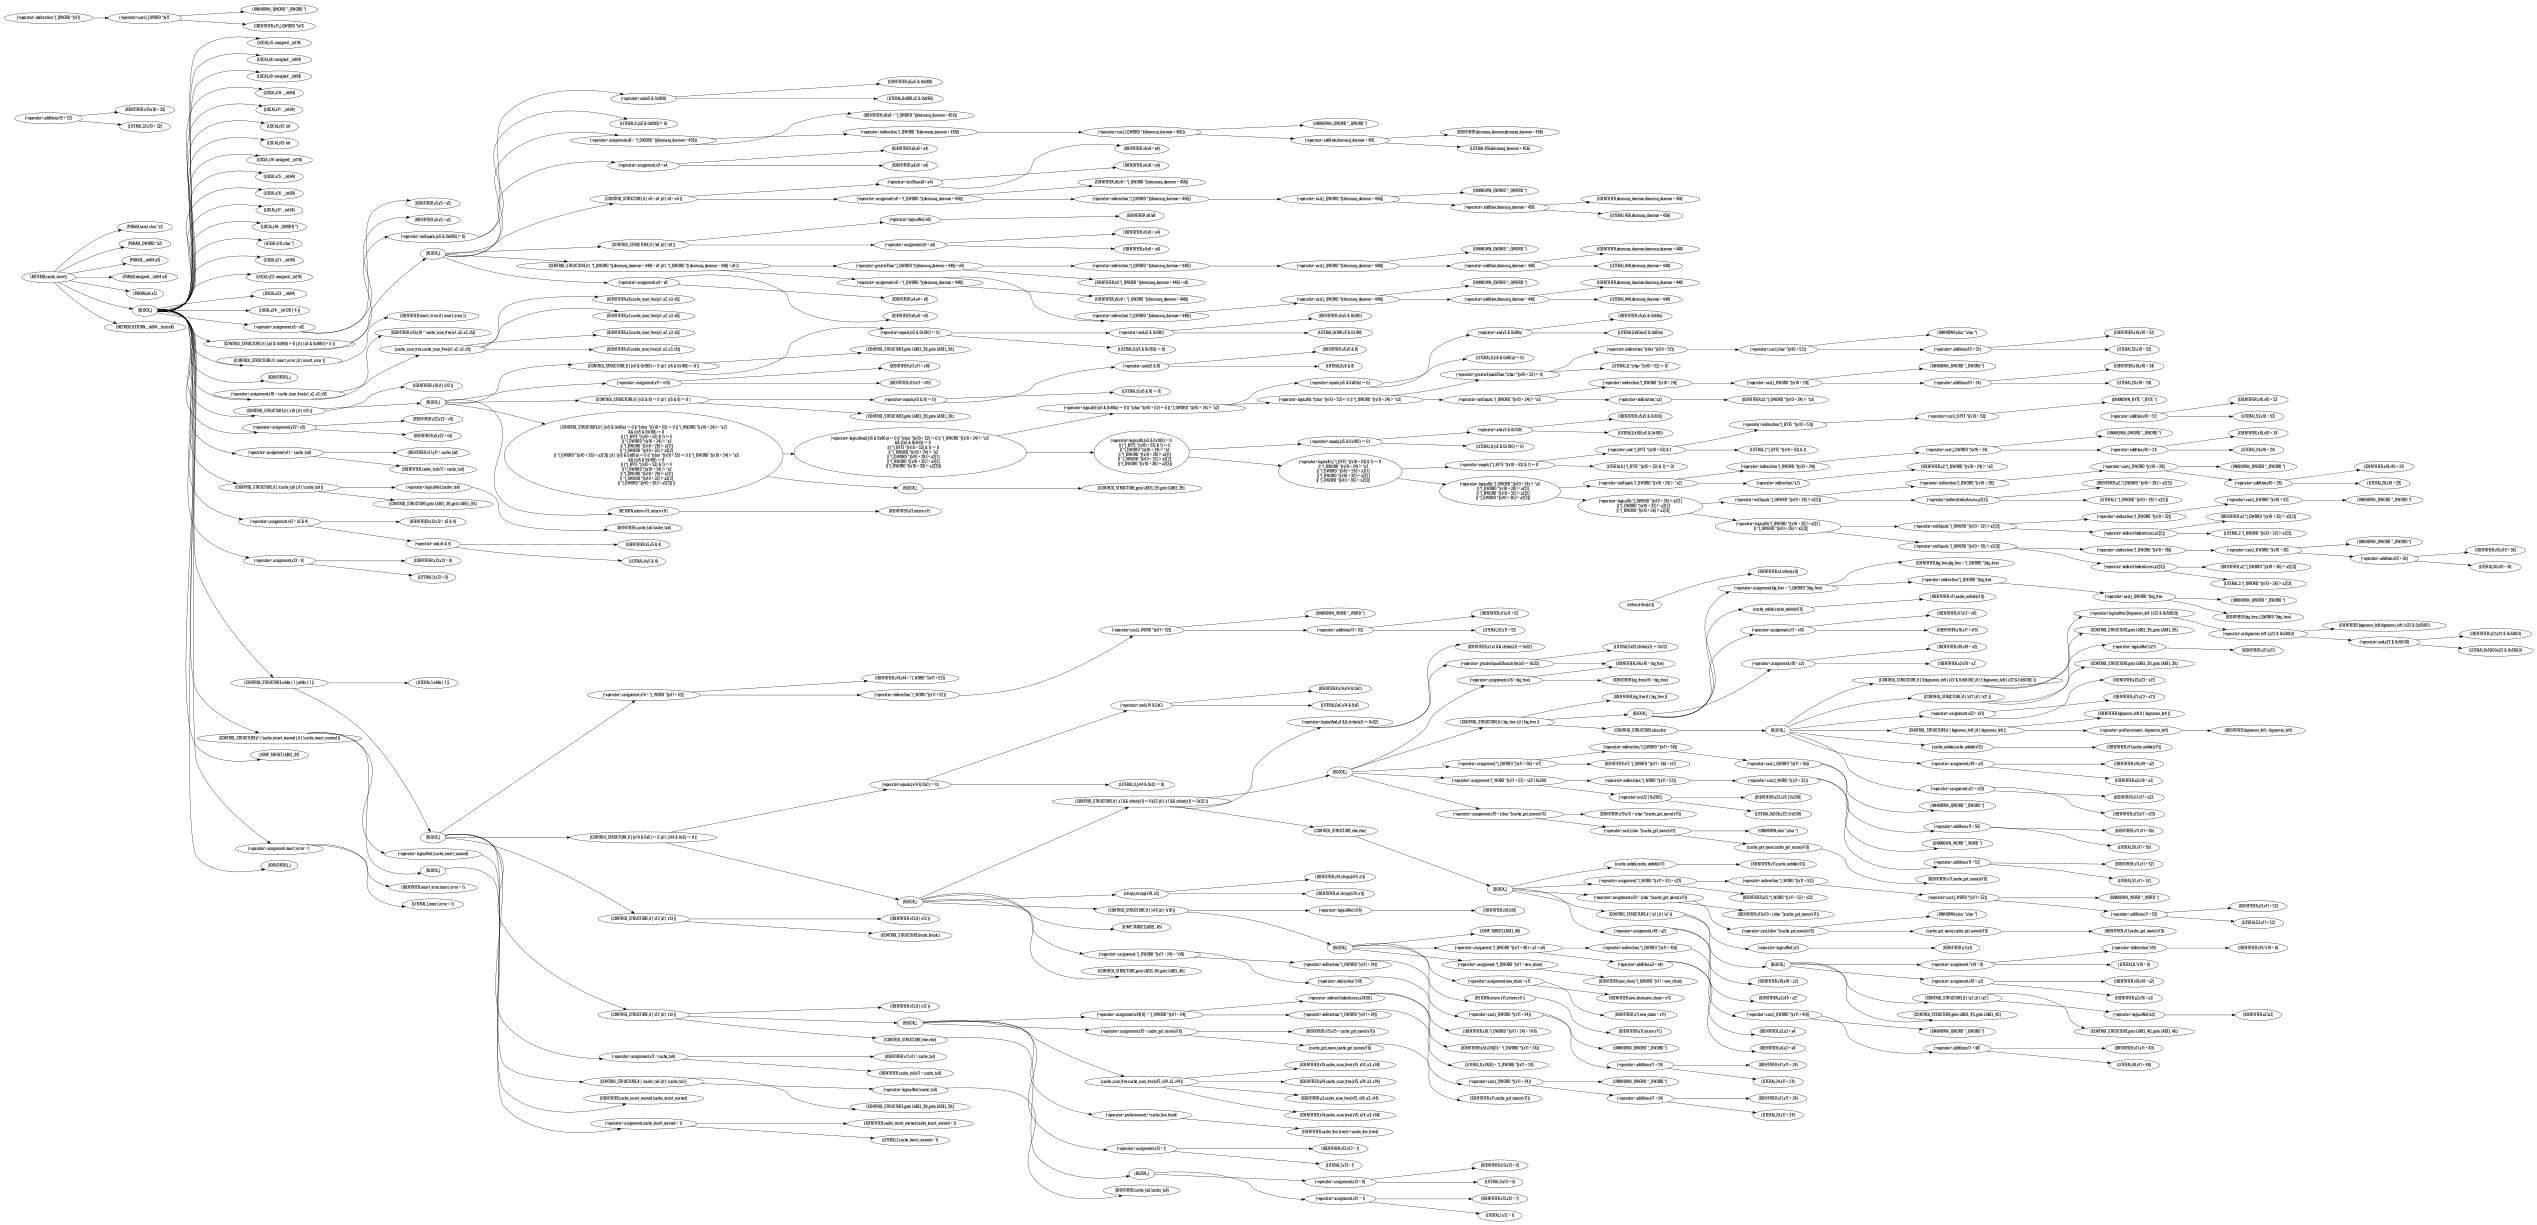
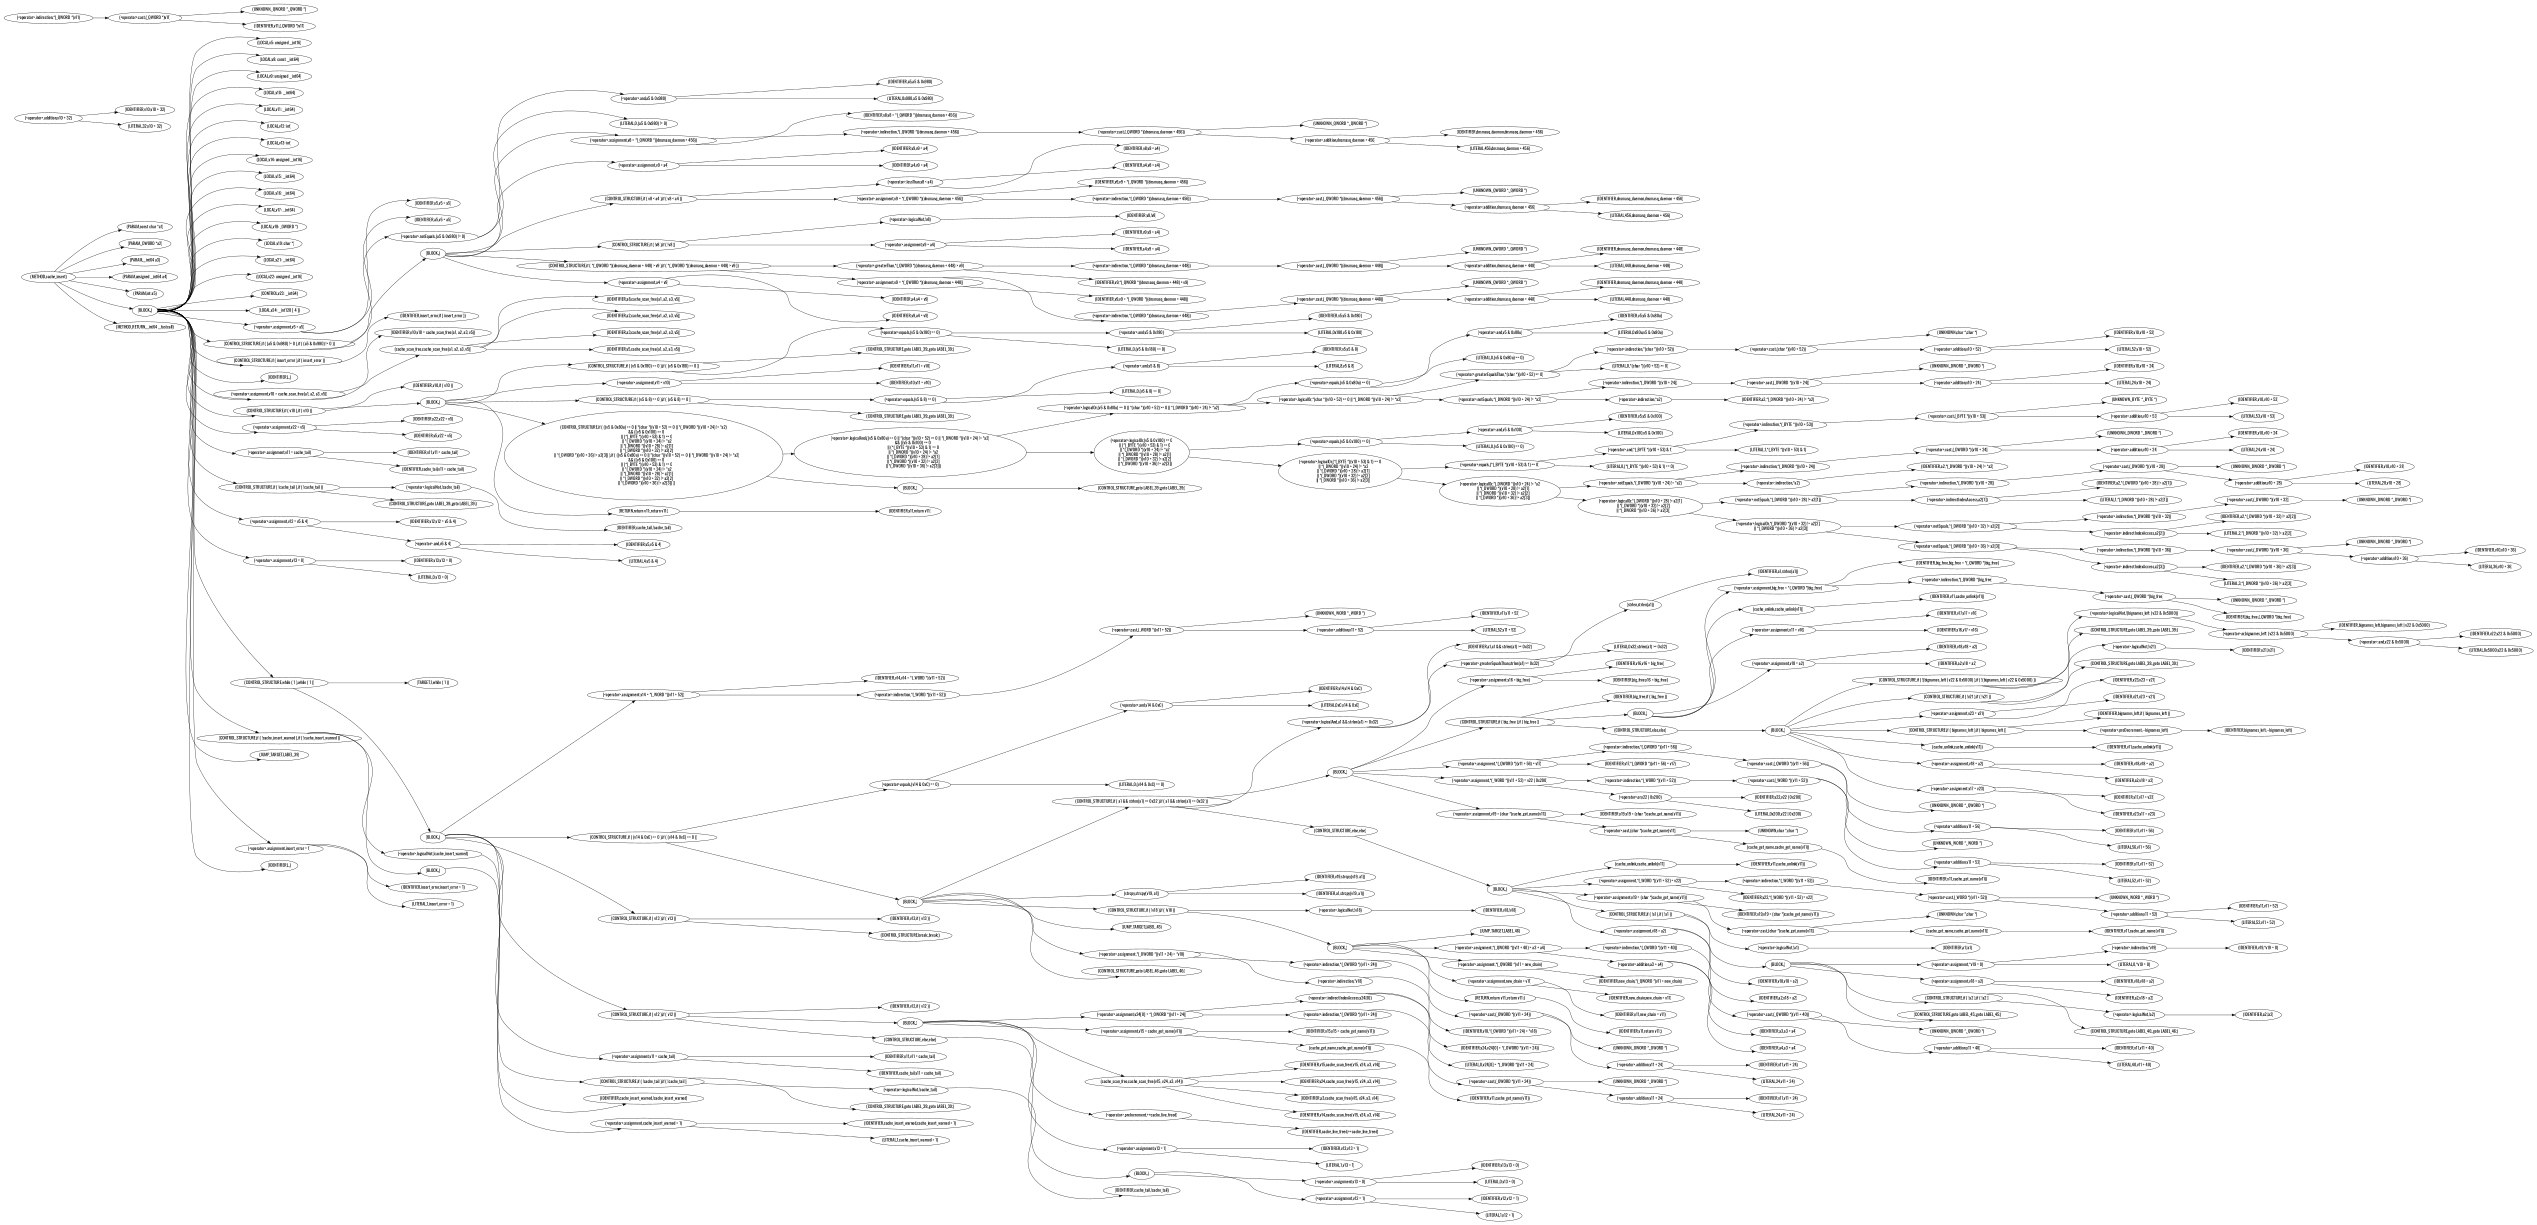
node "(LOCAL,v8: unsigned __int64)": label "(LOCAL,v8: unsigned __int64)" -> "(LOCAL,v8: const __int64)"
node "(LOCAL,v23: __int64)": label "(LOCAL,v23: __int64)" -> "(CONTROL,v23: __int64)"
edge "(<operator>.cast,(_BYTE *)(v10 + 53))" -> "(<operator>.addition,v10 + 53)": added
edge "(<operator>.greaterEqualsThan,strlen(a1) >= 0x32)" -> "(IDENTIFIER,v16,v16 = big_free)": now "(<operator>.greaterEqualsThan,strlen(a1) >= 0x32)" -> "(strlen,strlen(a1))"
node "(LITERAL,1,while ( 1 ))": label "(LITERAL,1,while ( 1 ))" -> "(TARGET,1,while ( 1 ))"
